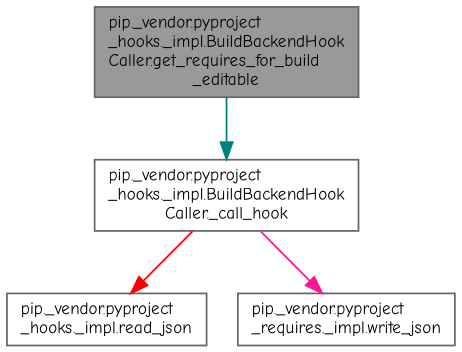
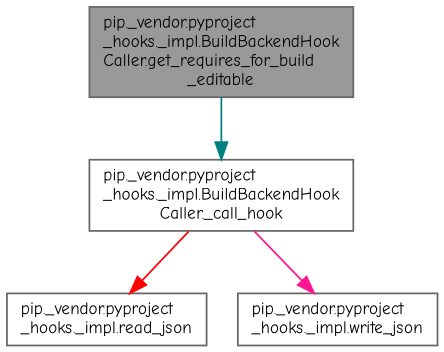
node "pip._vendor.pyproject _requires._impl.write_json": label "pip._vendor.pyproject _requires._impl.write_json" -> "pip._vendor.pyproject _hooks._impl.write_json"
